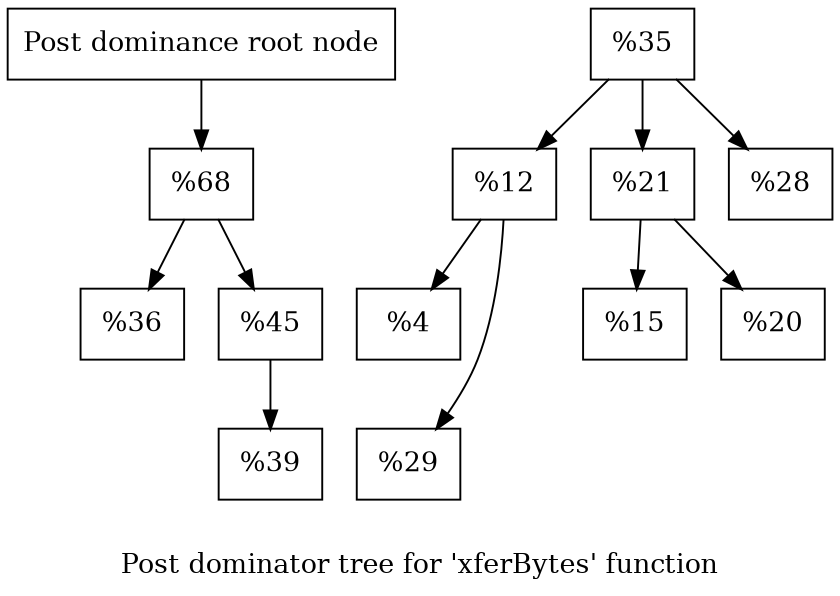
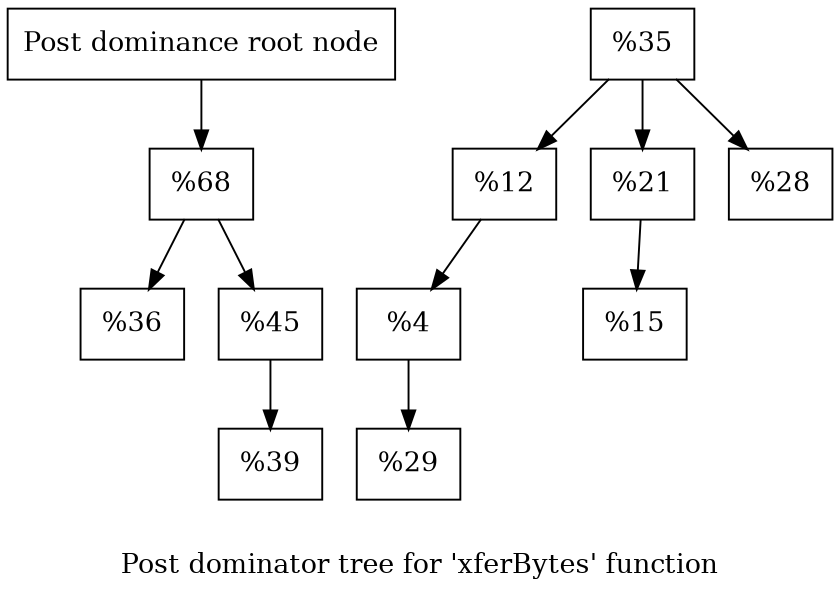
edge "%12" -> "%29": now "%4" -> "%29"
node "%20": removed
